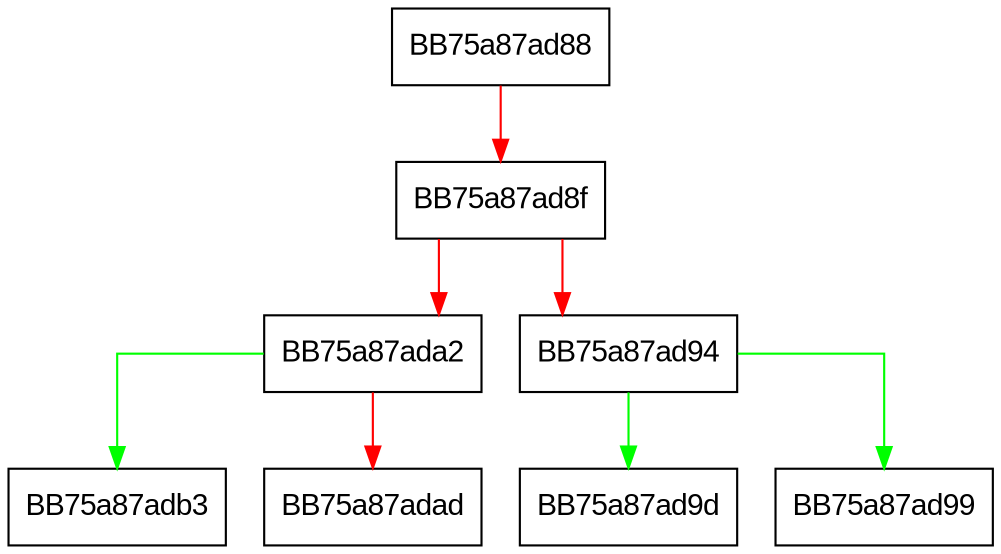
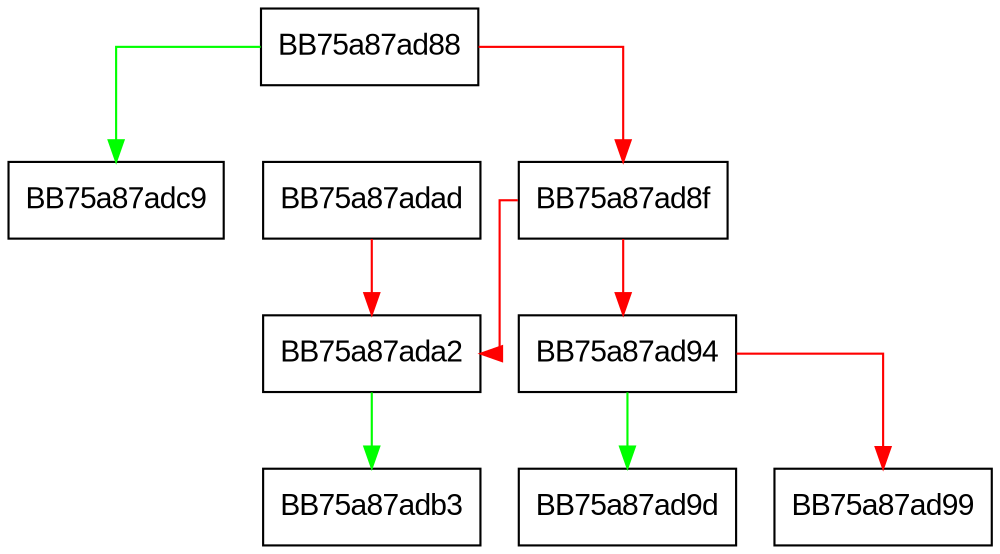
node "BB75a87adc9": added
edge "BB75a87ad94" -> "BB75a87ad99": color green -> red
edge "BB75a87ada2" -> "BB75a87adad": reversed
